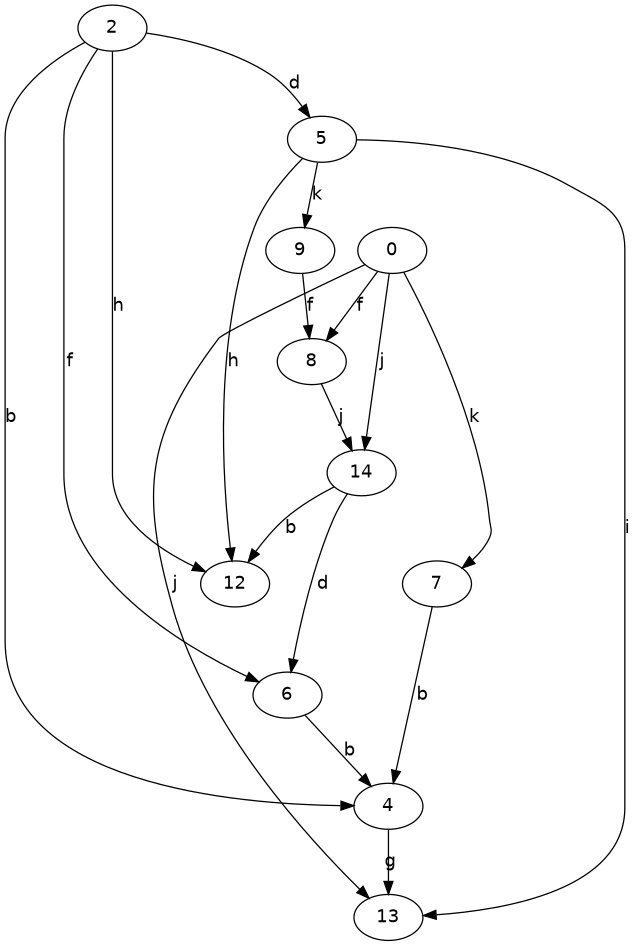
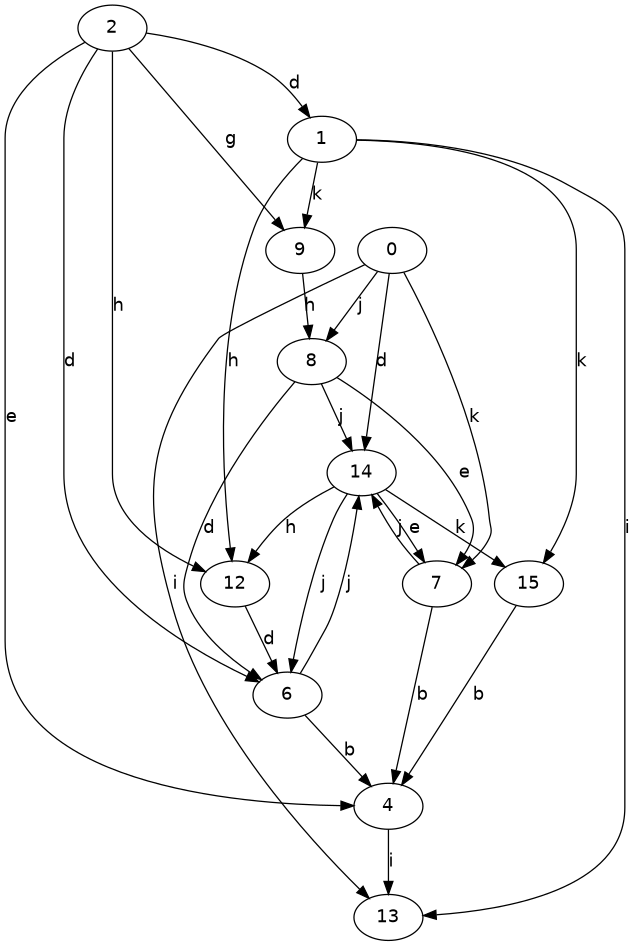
edge "2" -> "9": added, label "g"
node "5": label "5" -> "1"
edge "9" -> "8": label "f" -> "h"
edge "0" -> "8": label "f" -> "j"
edge "2" -> "6": label "f" -> "d"
edge "0" -> "14": label "j" -> "d"
edge "2" -> "4": label "b" -> "e"
edge "8" -> "7": added, label "e"
edge "14" -> "7": added, label "e"
edge "8" -> "6": added, label "d"
edge "14" -> "12": label "b" -> "h"
edge "7" -> "14": added, label "j"
edge "0" -> "13": label "j" -> "i"
edge "14" -> "6": label "d" -> "j"
node "15": added
edge "6" -> "14": added, label "j"
edge "12" -> "6": added, label "d"
edge "4" -> "13": label "g" -> "i"
